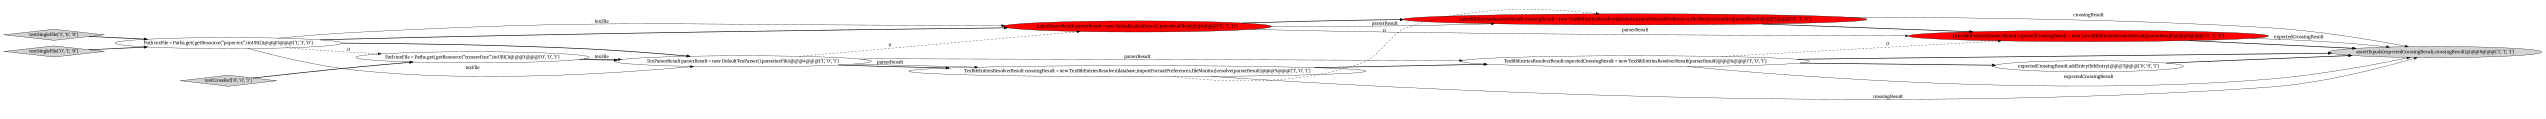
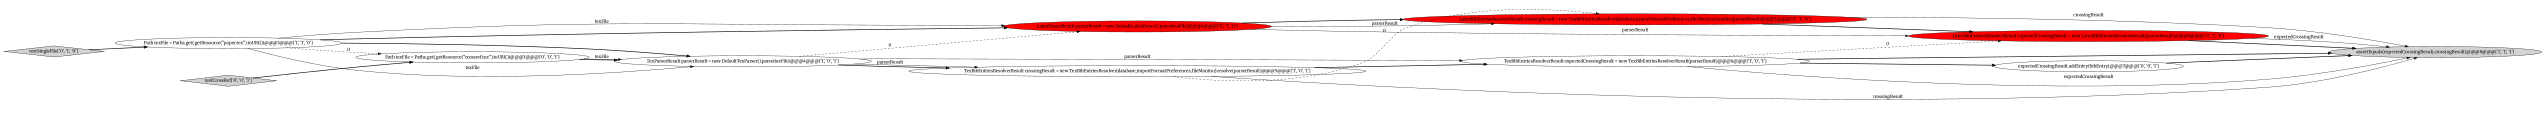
node "testSingleFile['1', '0', '0']": removed
